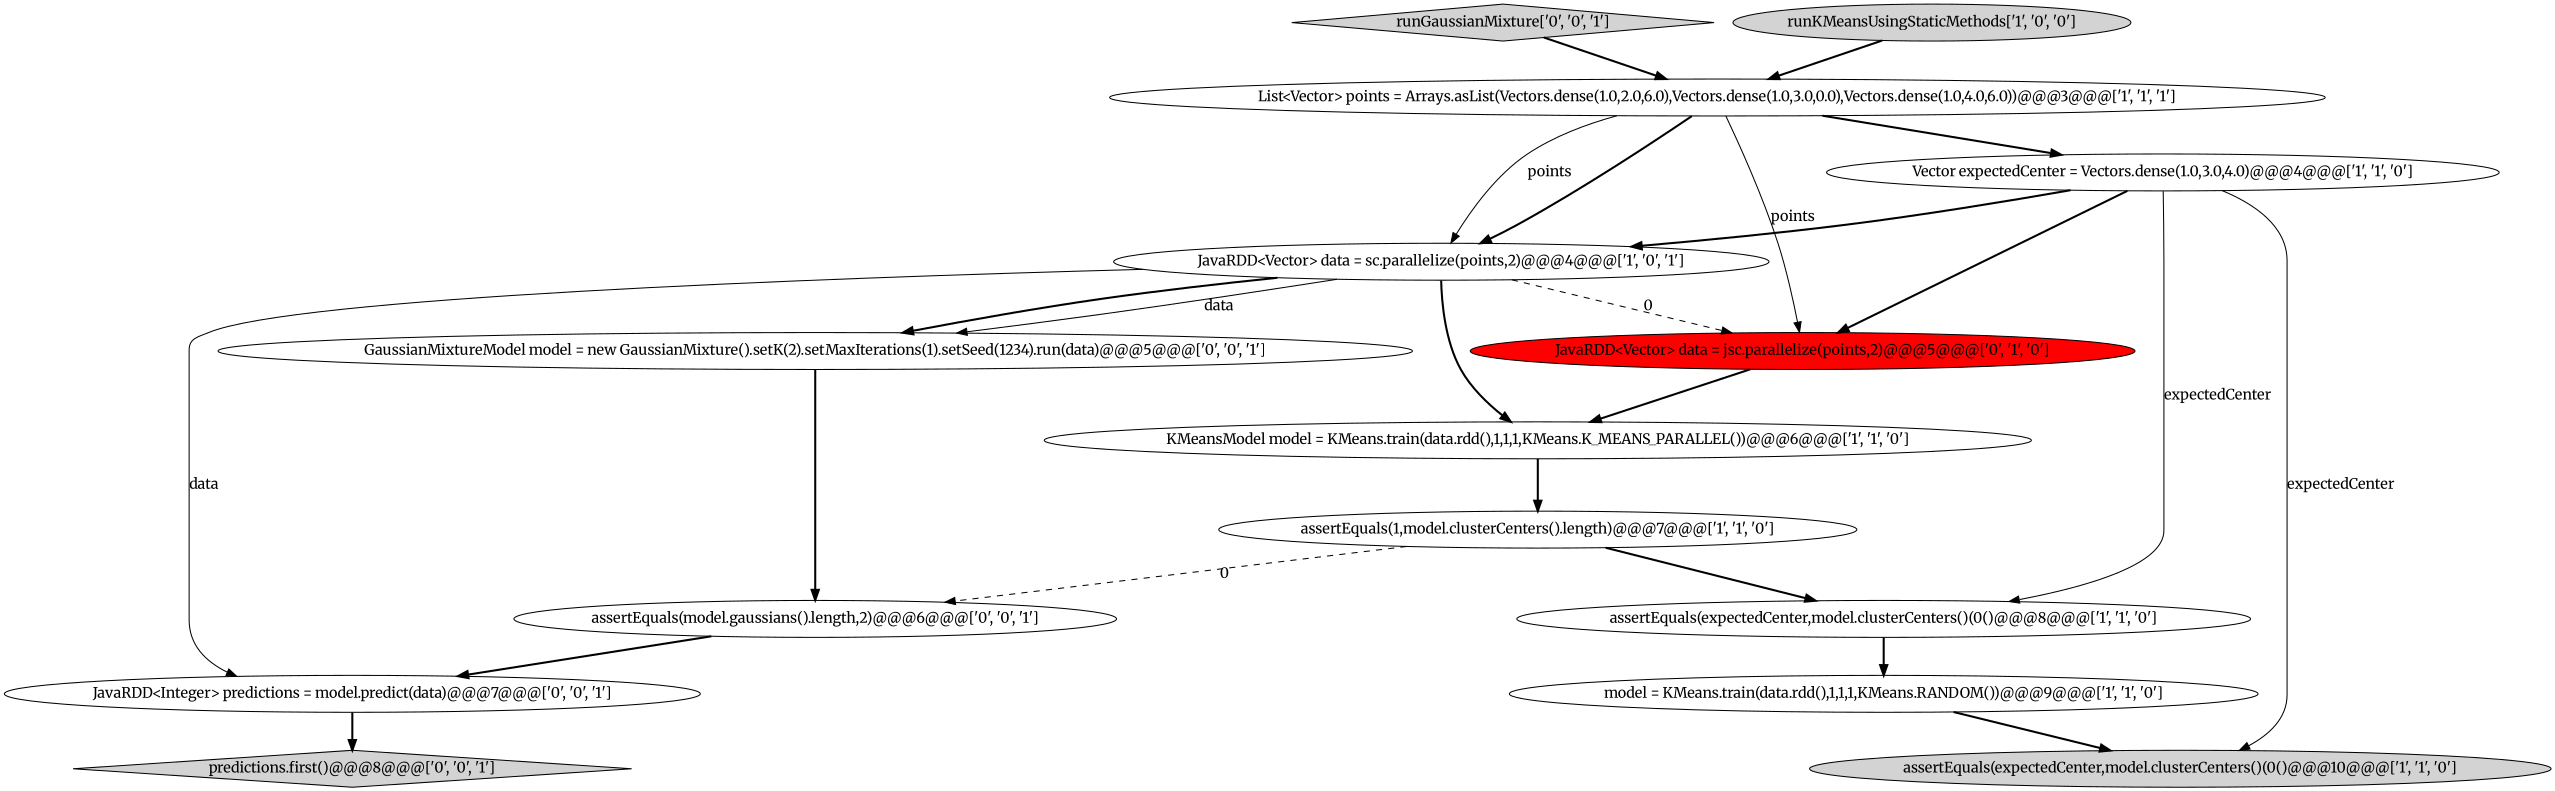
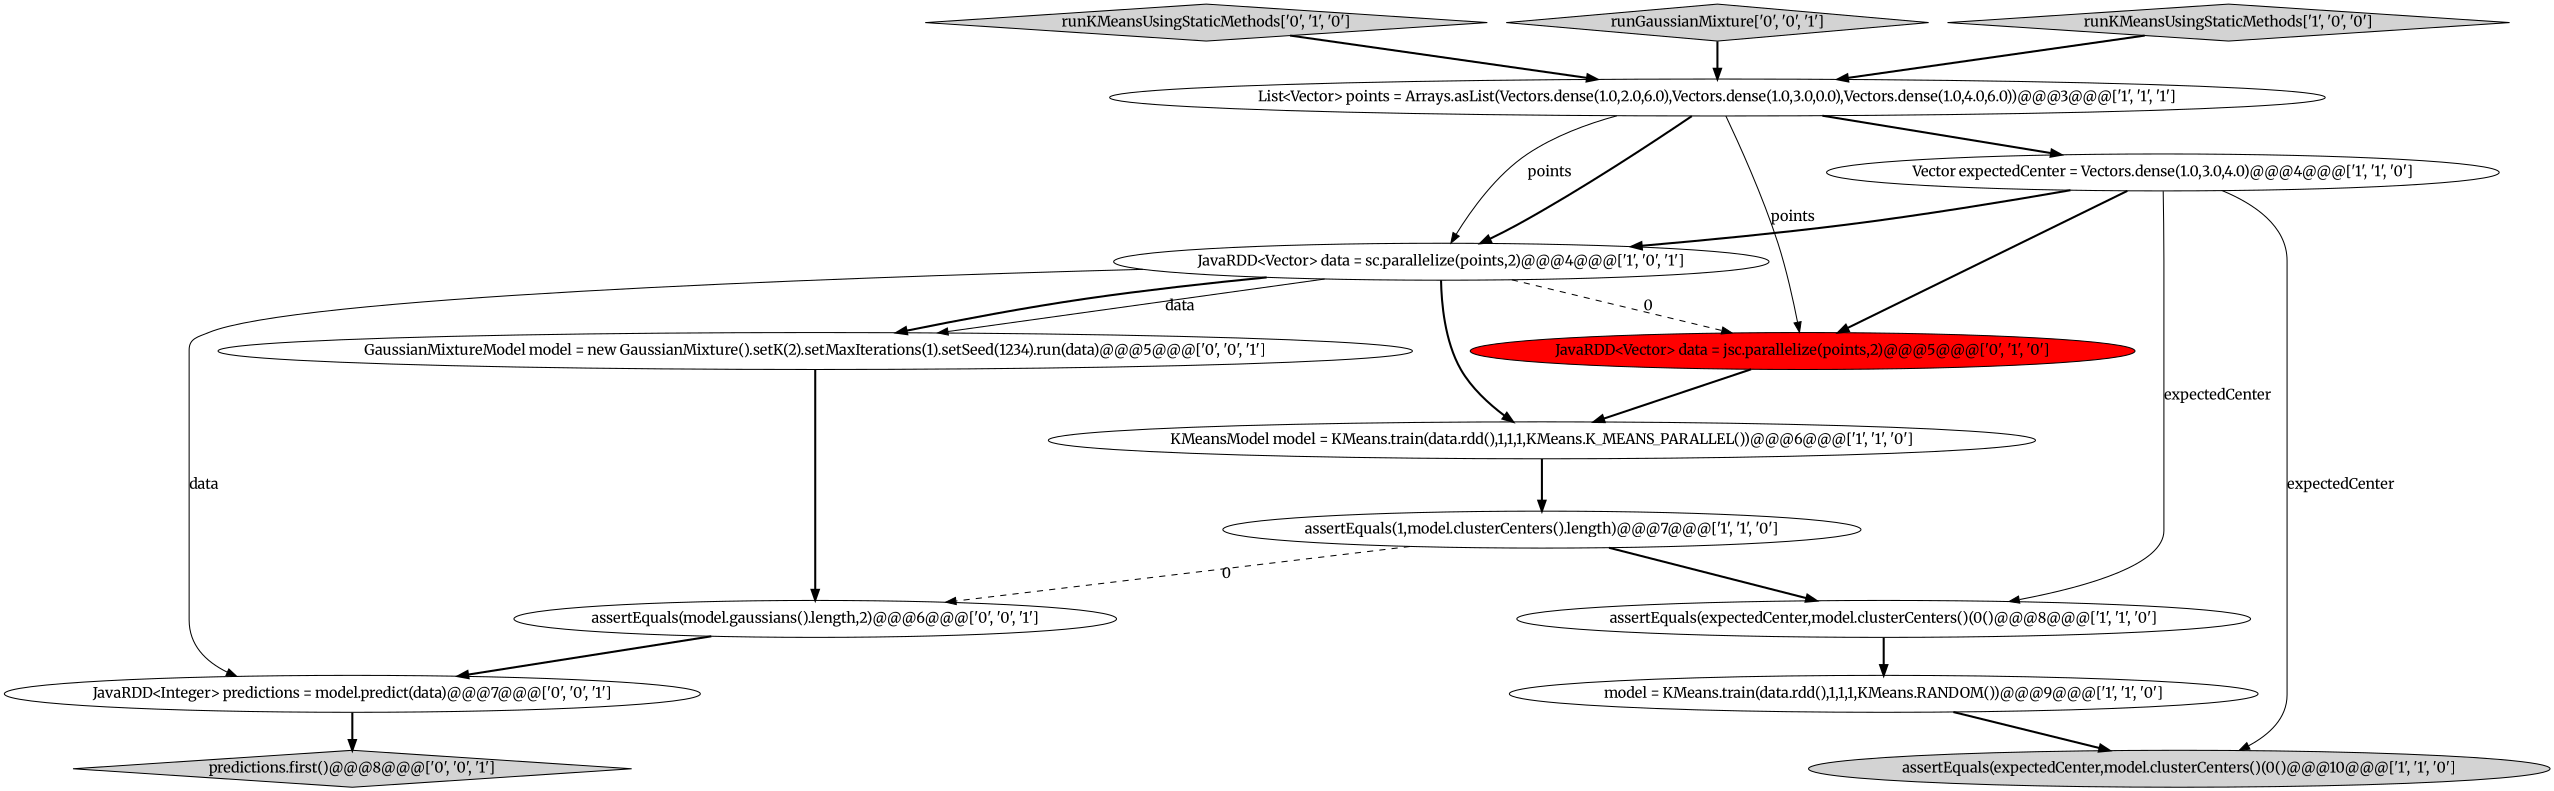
node "runKMeansUsingStaticMethods['0', '1', '0']": added
node "runKMeansUsingStaticMethods['1', '0', '0']": shape ellipse -> diamond
